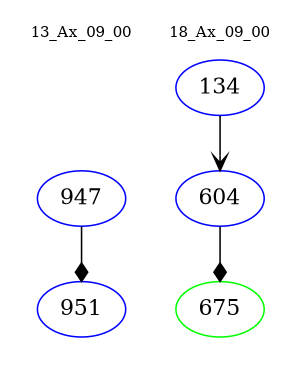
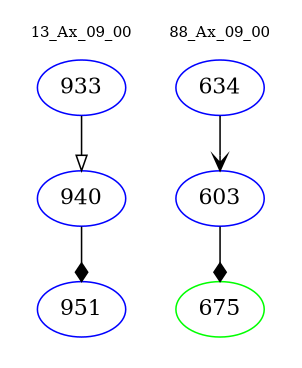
cluster "18_Ax_09_00": label "18_Ax_09_00" -> "88_Ax_09_00"
node "933": added
node "134": label "134" -> "634"
node "947": label "947" -> "940"
node "604": label "604" -> "603"
